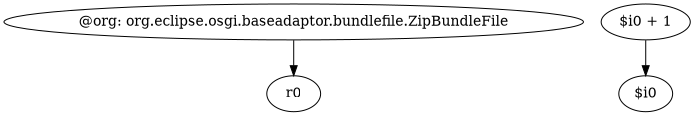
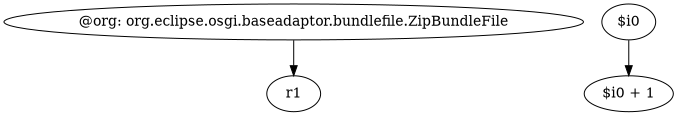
edge "$i0 + 1" -> "$i0": reversed
node "r0": label "r0" -> "r1"
